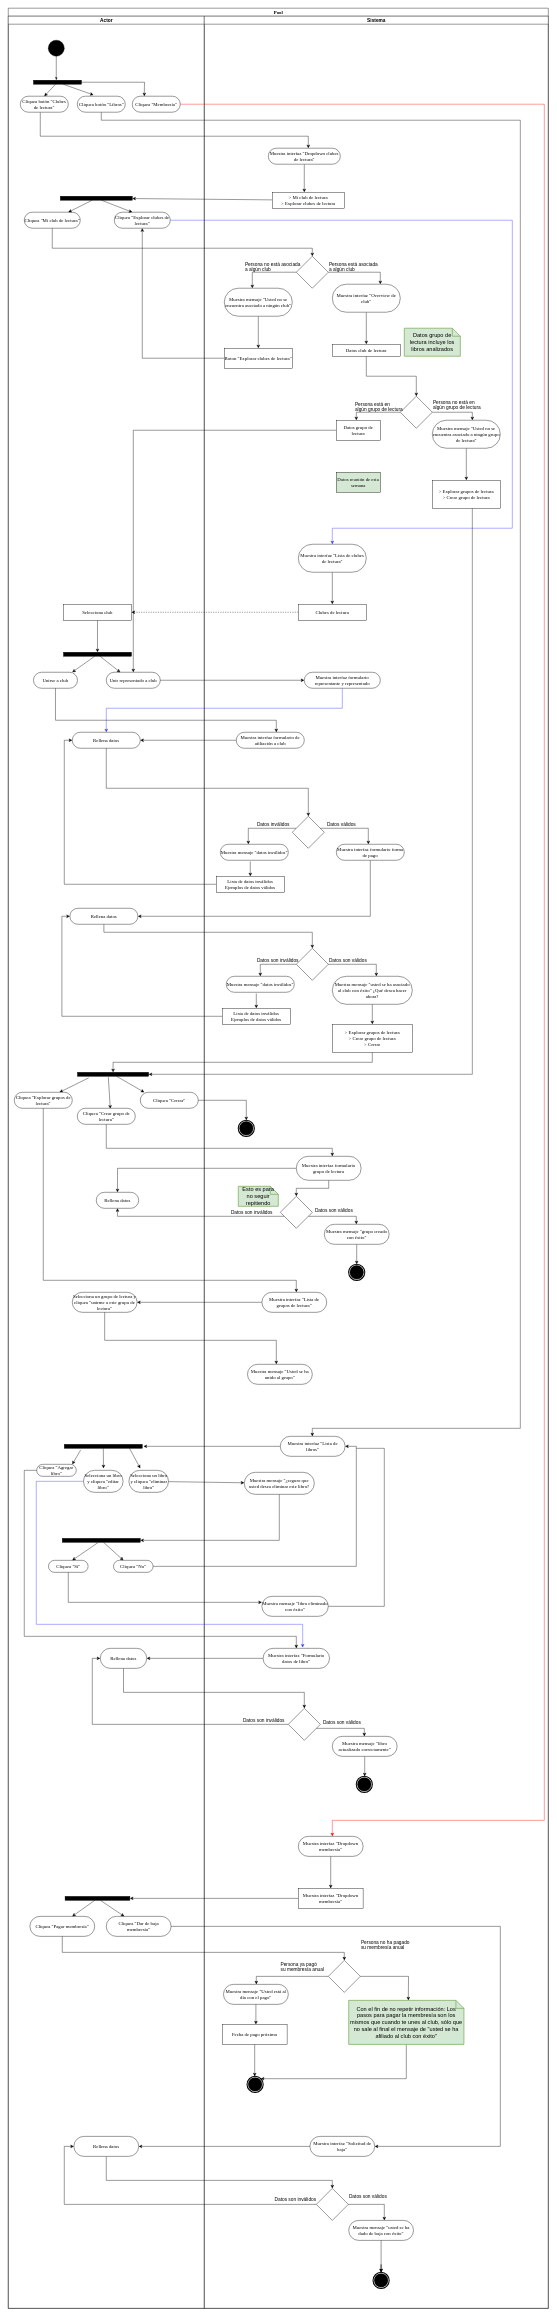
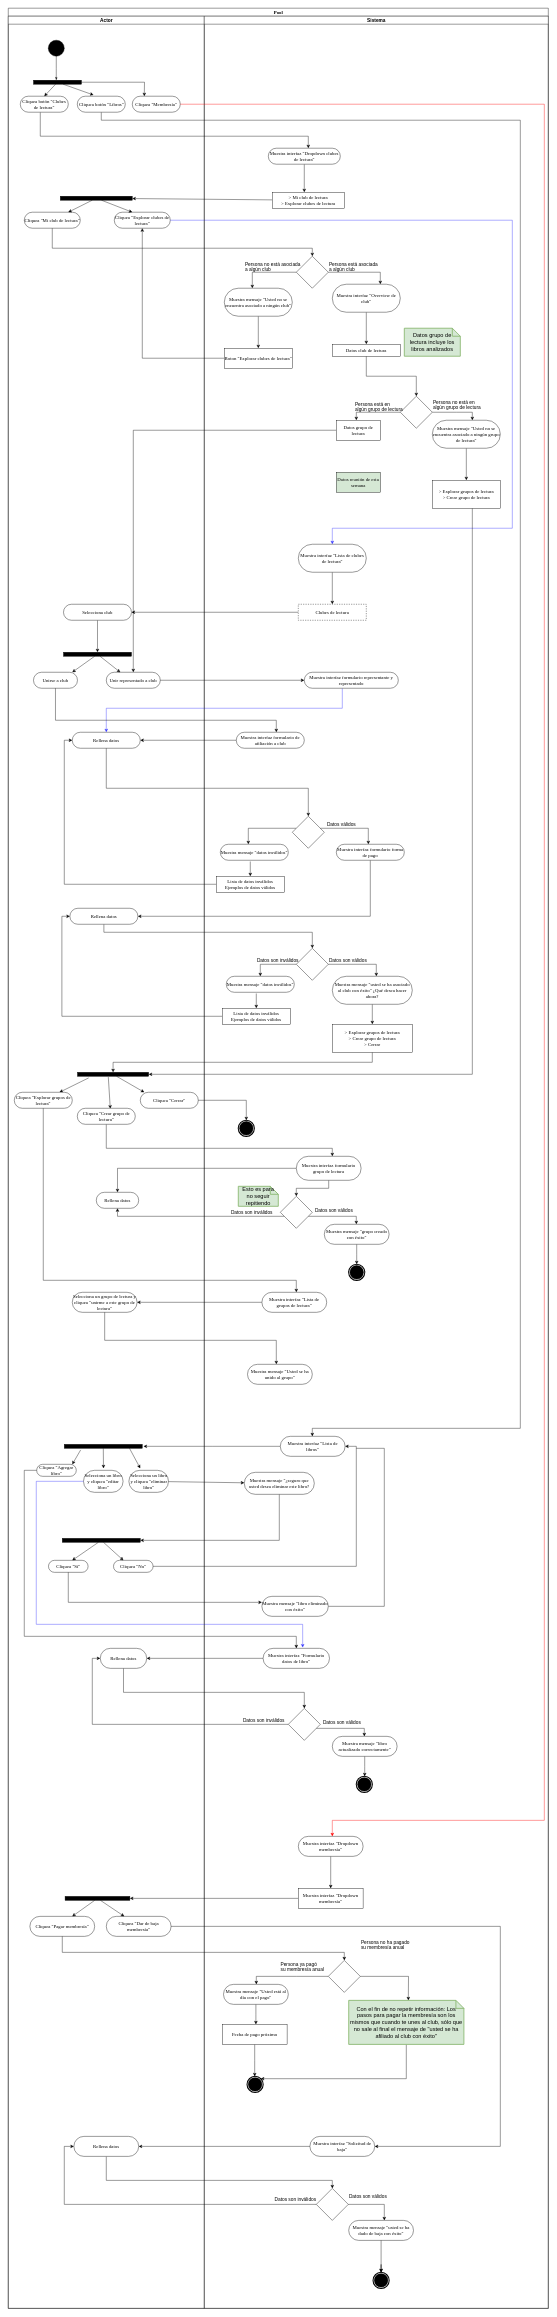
node "Selecciona club": shape rectangle -> rounded rectangle
edge "Clubes de lectura" -> "Selecciona club": style dashed -> solid
node "Clubes de lectura": style solid -> dashed
node "Muestra interfaz formulario representante y representado": size 76x16 -> 94x16
node "Datos inválidos": removed
